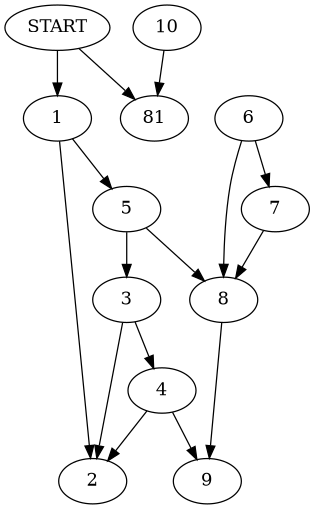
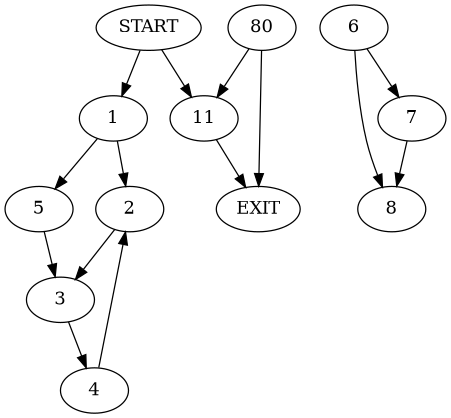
node "10": label "10" -> "80"
node "81": label "81" -> "11"
node "EXIT": added
edge "5" -> "8": removed
edge "3" -> "2": reversed
node "9": removed
